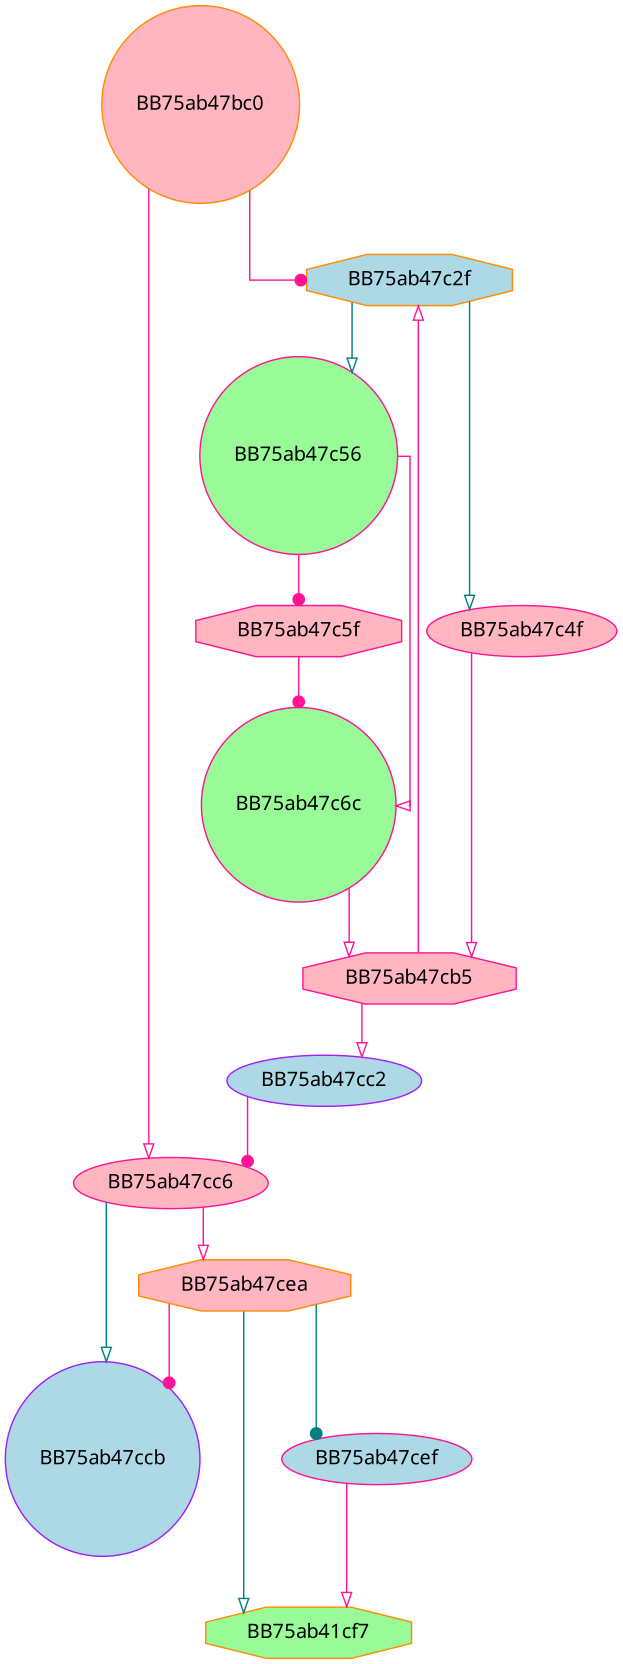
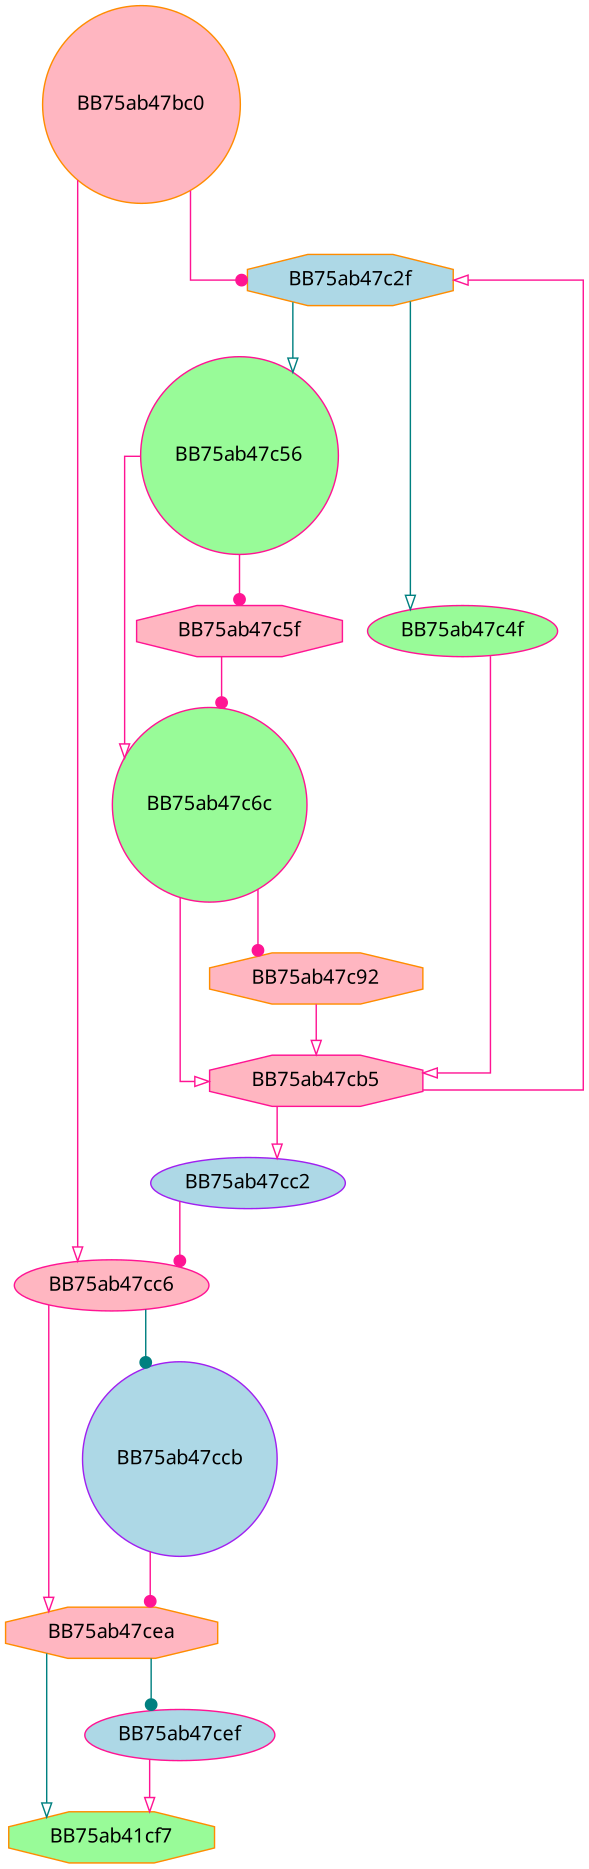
node "BB75ab47c4f": fillcolor lightpink -> palegreen
node "BB75ab47c92": added
edge "BB75ab47cc6" -> "BB75ab47ccb": arrowhead onormal -> dot
edge "BB75ab47cea" -> "BB75ab47ccb": reversed
